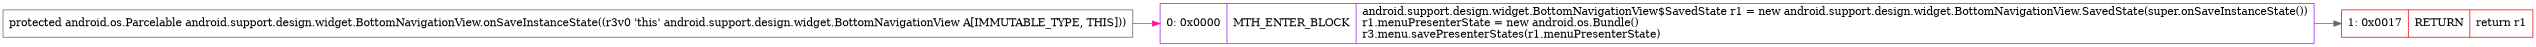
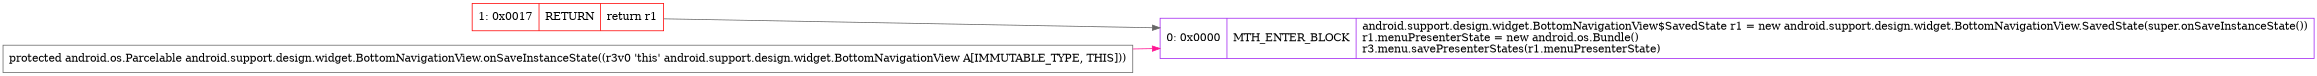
edge "0: 0x0000" -> "1: 0x0017": reversed
